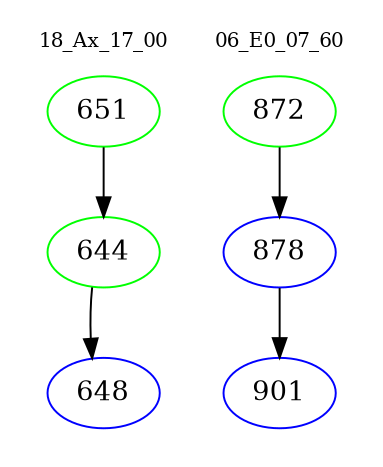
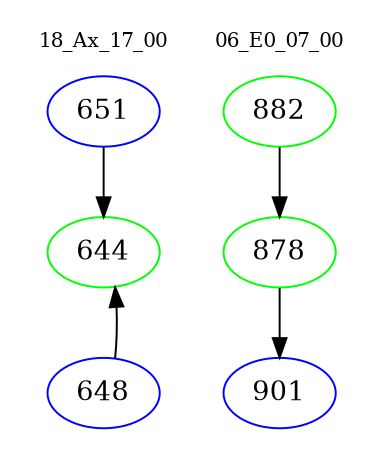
cluster "06_E0_07_60": label "06_E0_07_60" -> "06_E0_07_00"
node "651": color green -> blue
node "872": label "872" -> "882"
node "878": color blue -> green
edge "644" -> "648": reversed
